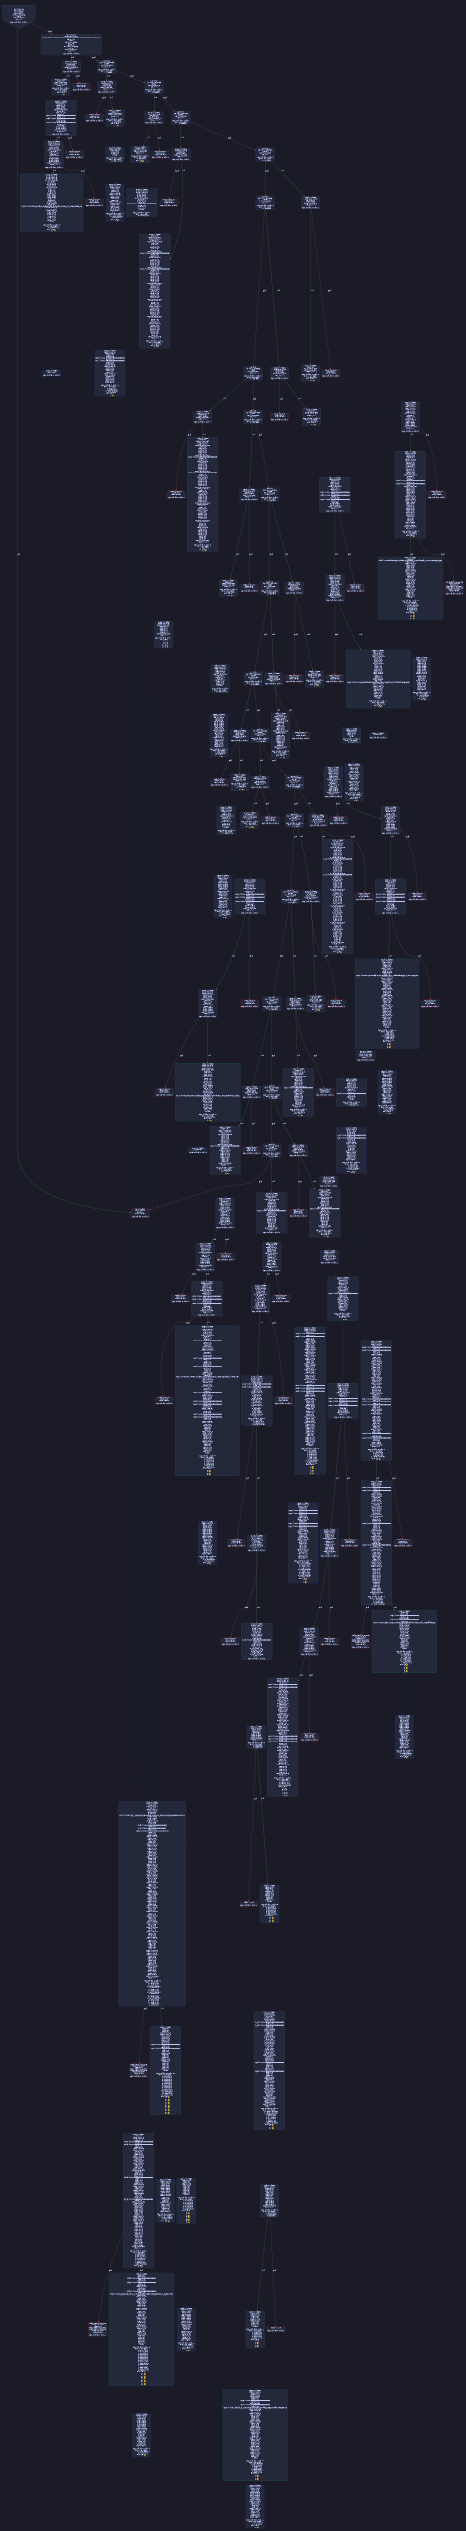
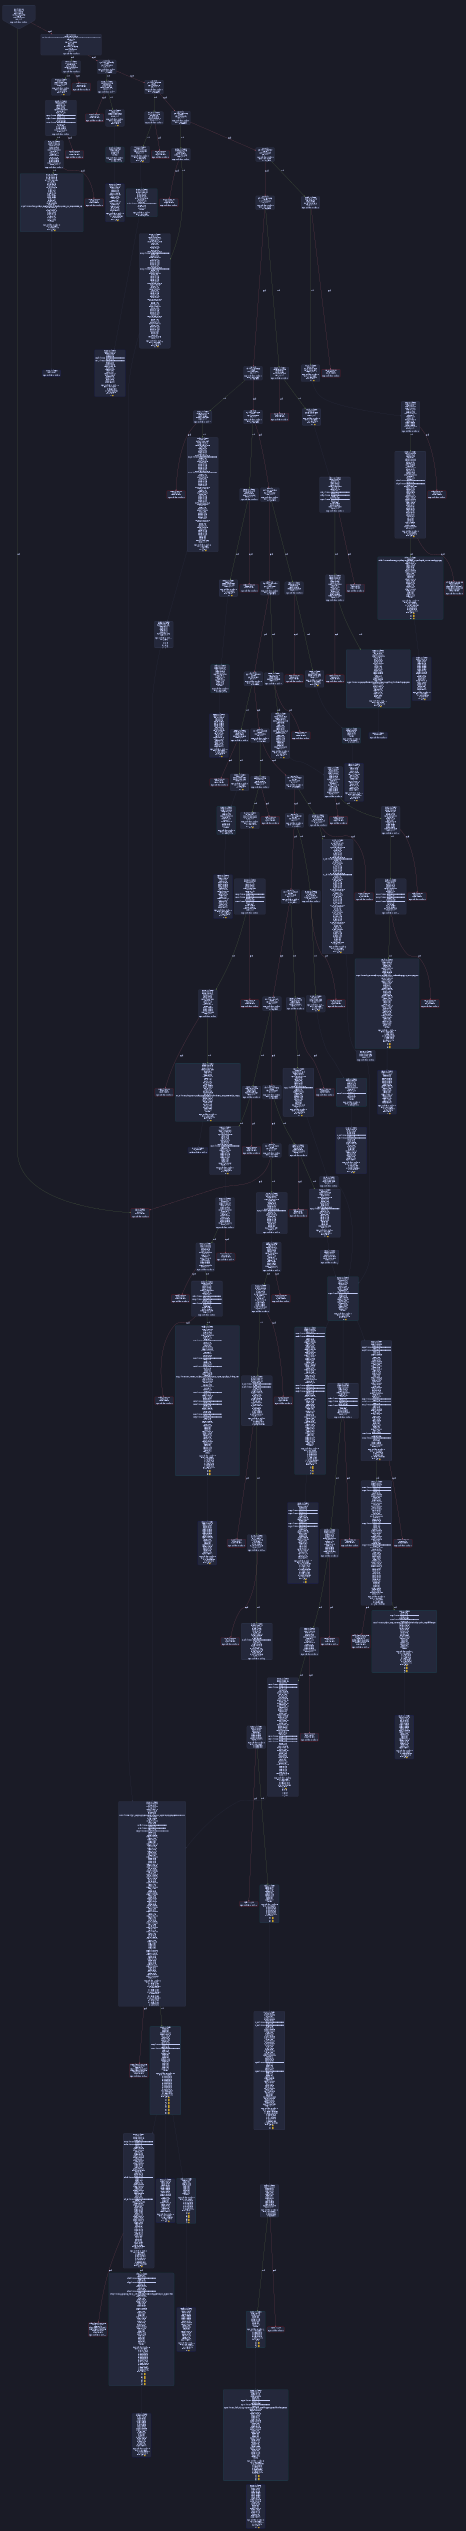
node "[1602] INVALID Stack size req: 0, sizeΔ: 0": label "[1602] INVALID Stack size req: 0, sizeΔ: 0" -> "[1602] INVALID Stack size req: 0, ebc: 0"
